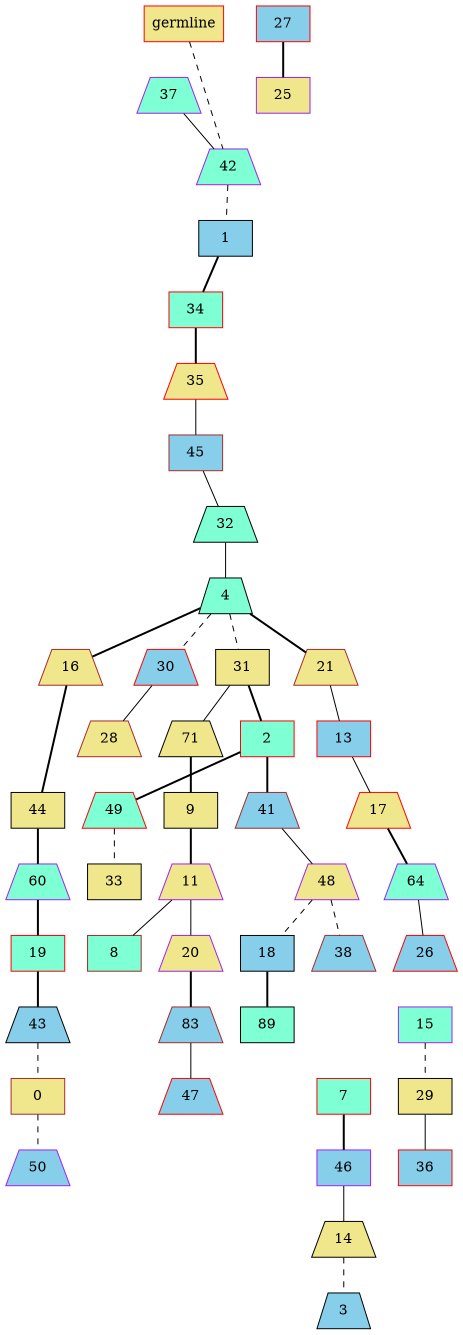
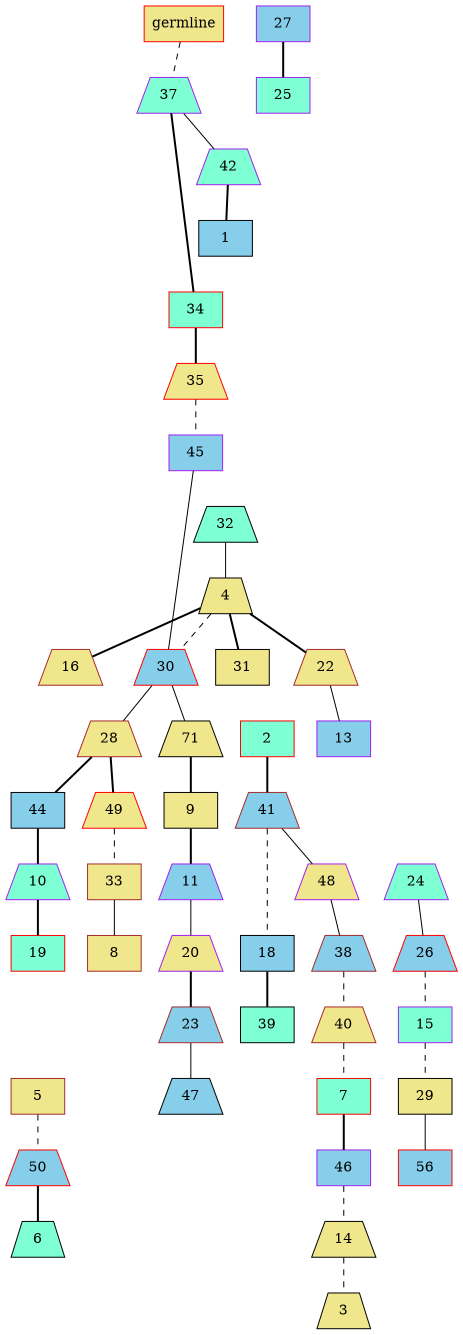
node "27": color red -> purple
edge "germline" -- "42": now "germline" -- "37"
node "25": fillcolor khaki -> aquamarine
edge "42" -- "1": style dashed -> bold
edge "1" -- "34": now "37" -- "34"
edge "35" -- "45": style solid -> dashed
node "45": color brown -> purple
edge "45" -- "32": now "45" -- "30"
node "4": fillcolor aquamarine -> khaki
edge "4" -- "31": style dashed -> bold
node "21": label "21" -> "22"
edge "31" -- "71": now "30" -- "71"
edge "31" -- "2": removed
edge "16" -- "44": now "28" -- "44"
node "13": color red -> purple
edge "2" -- "49": now "28" -- "49"
node "44": fillcolor khaki -> skyblue
node "49": fillcolor aquamarine -> khaki
node "17": removed
node "60": label "60" -> "10"
node "33": color black -> brown
node "11": fillcolor khaki -> skyblue
node "64": label "64" -> "24"
edge "11" -- "8": now "33" -- "8"
edge "48" -- "18": now "41" -- "18"
edge "48" -- "38": style dashed -> solid
node "8": fillcolor aquamarine -> khaki
edge "26" -- "15": added
node "43": removed
node "83": label "83" -> "23"
node "89": label "89" -> "39"
node "40": added
node "0": label "0" -> "5"
node "47": color red -> black
node "50": color purple -> red
node "36": label "36" -> "56"
edge "46" -- "14": style solid -> dashed
node "6": added
node "3": fillcolor skyblue -> khaki
